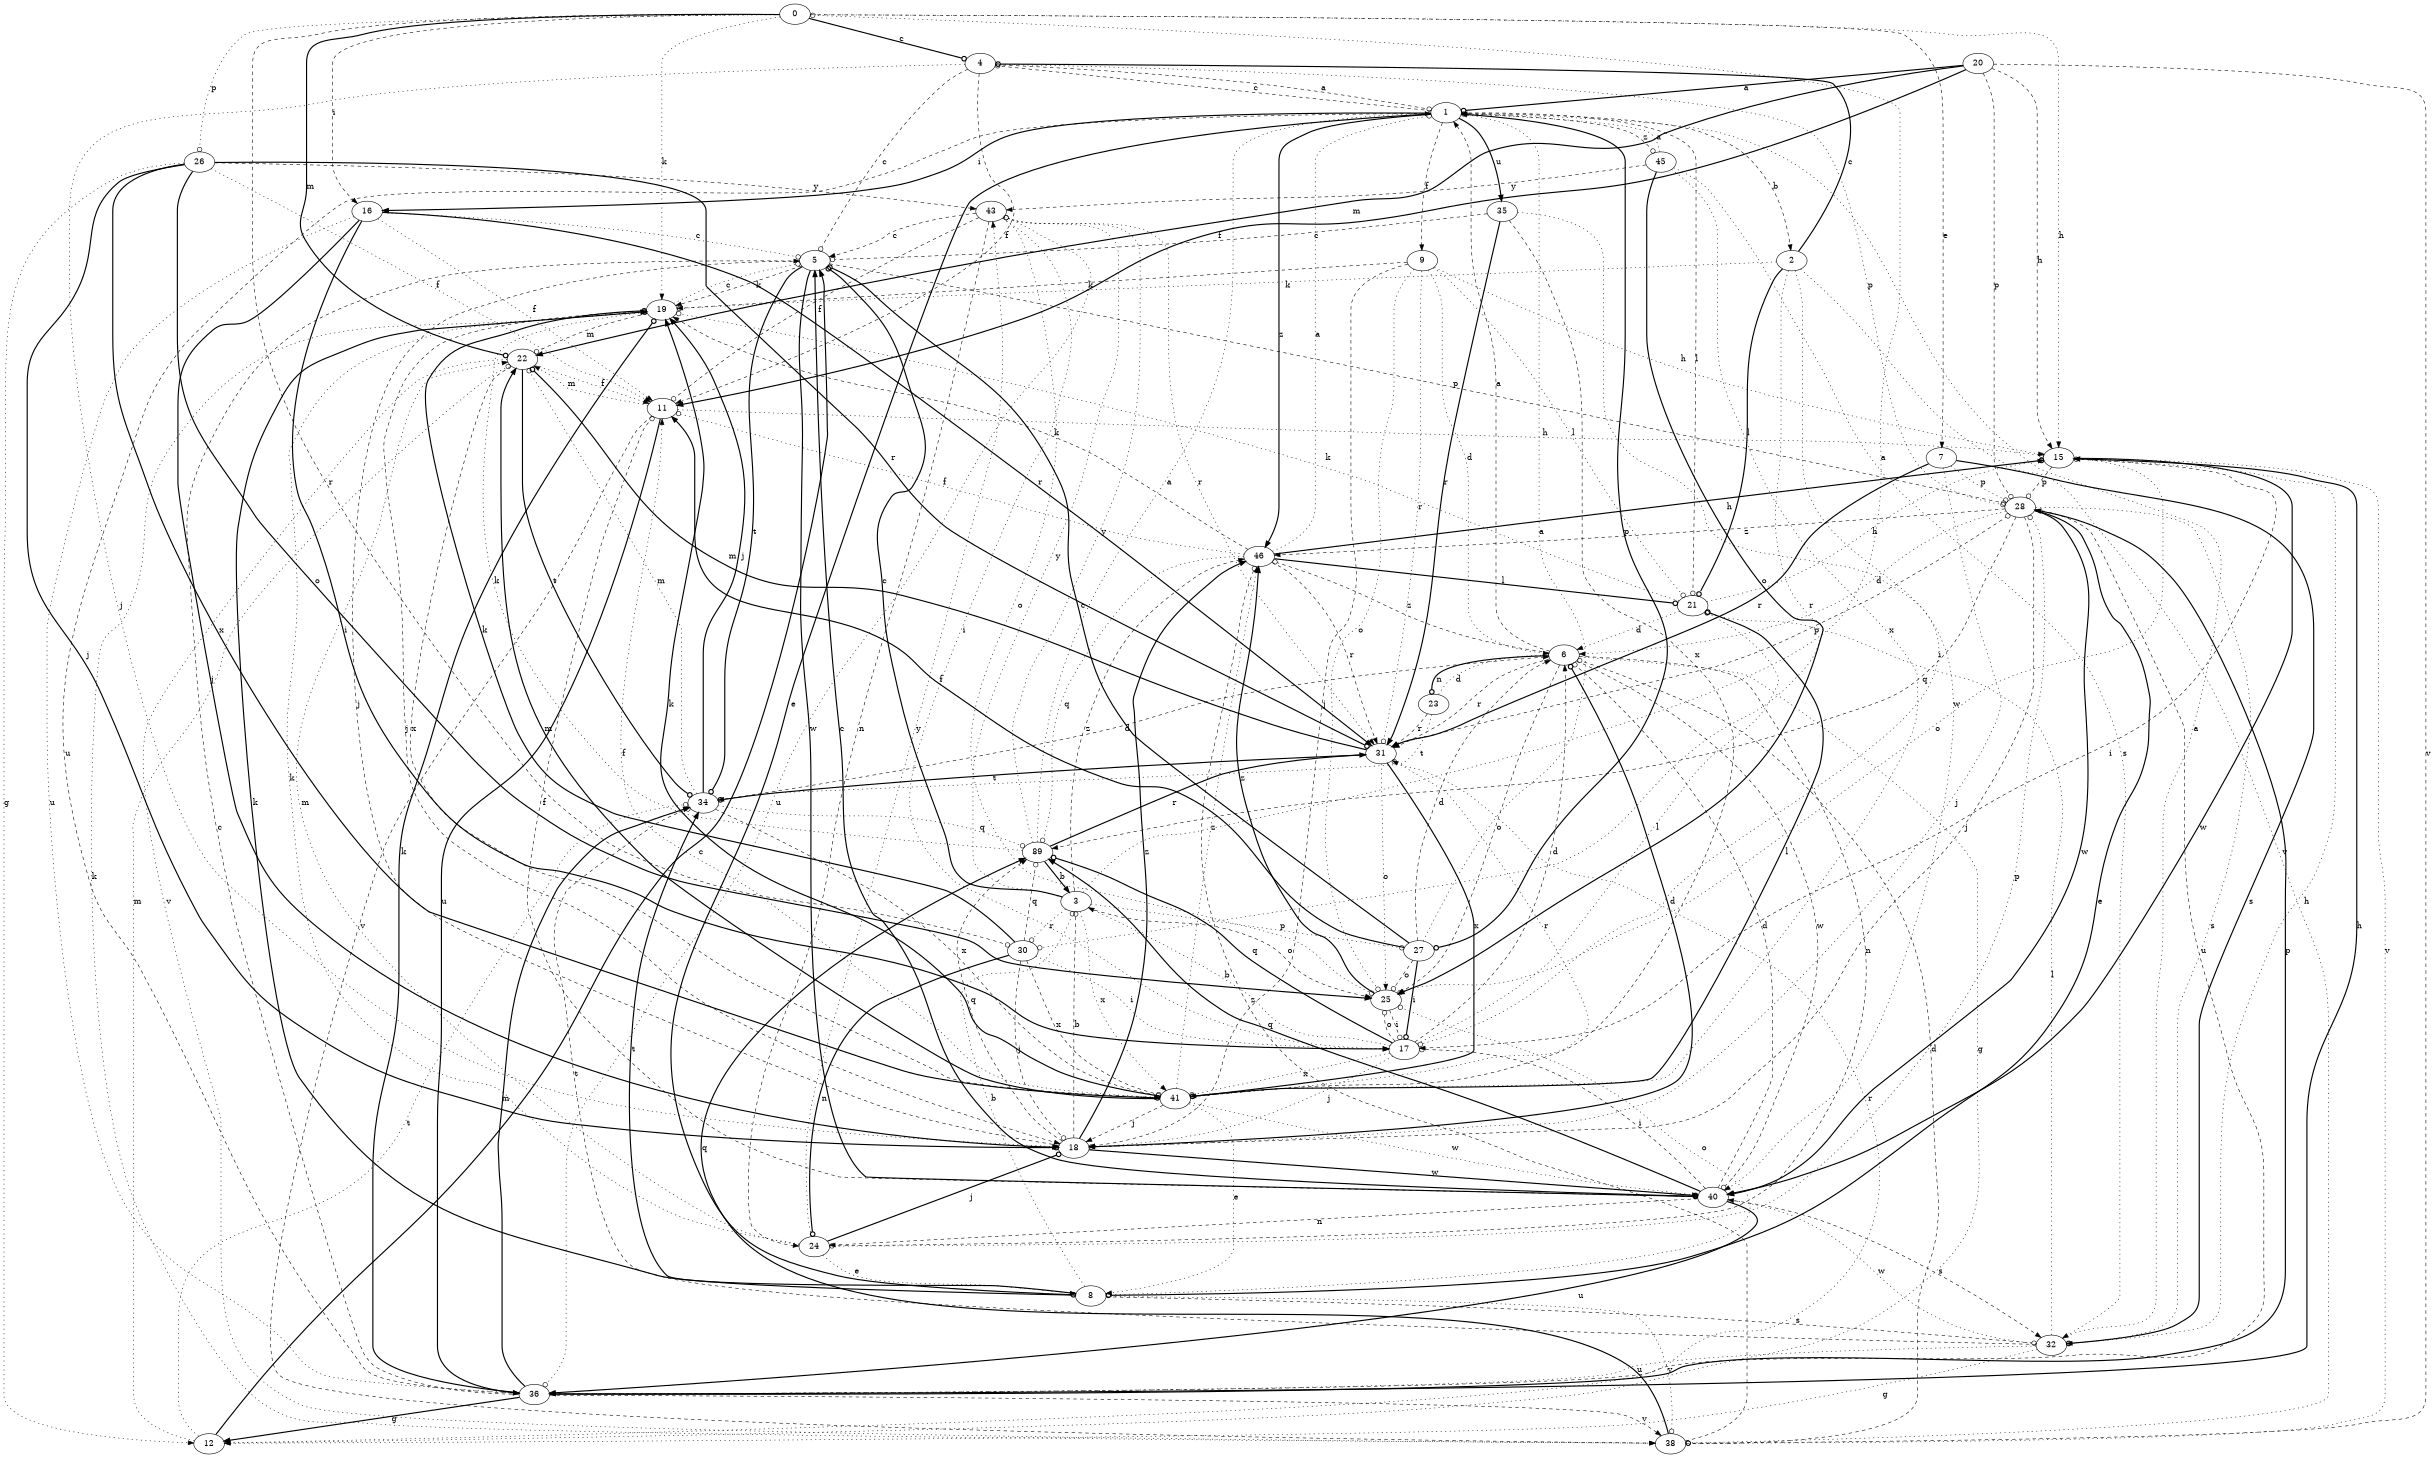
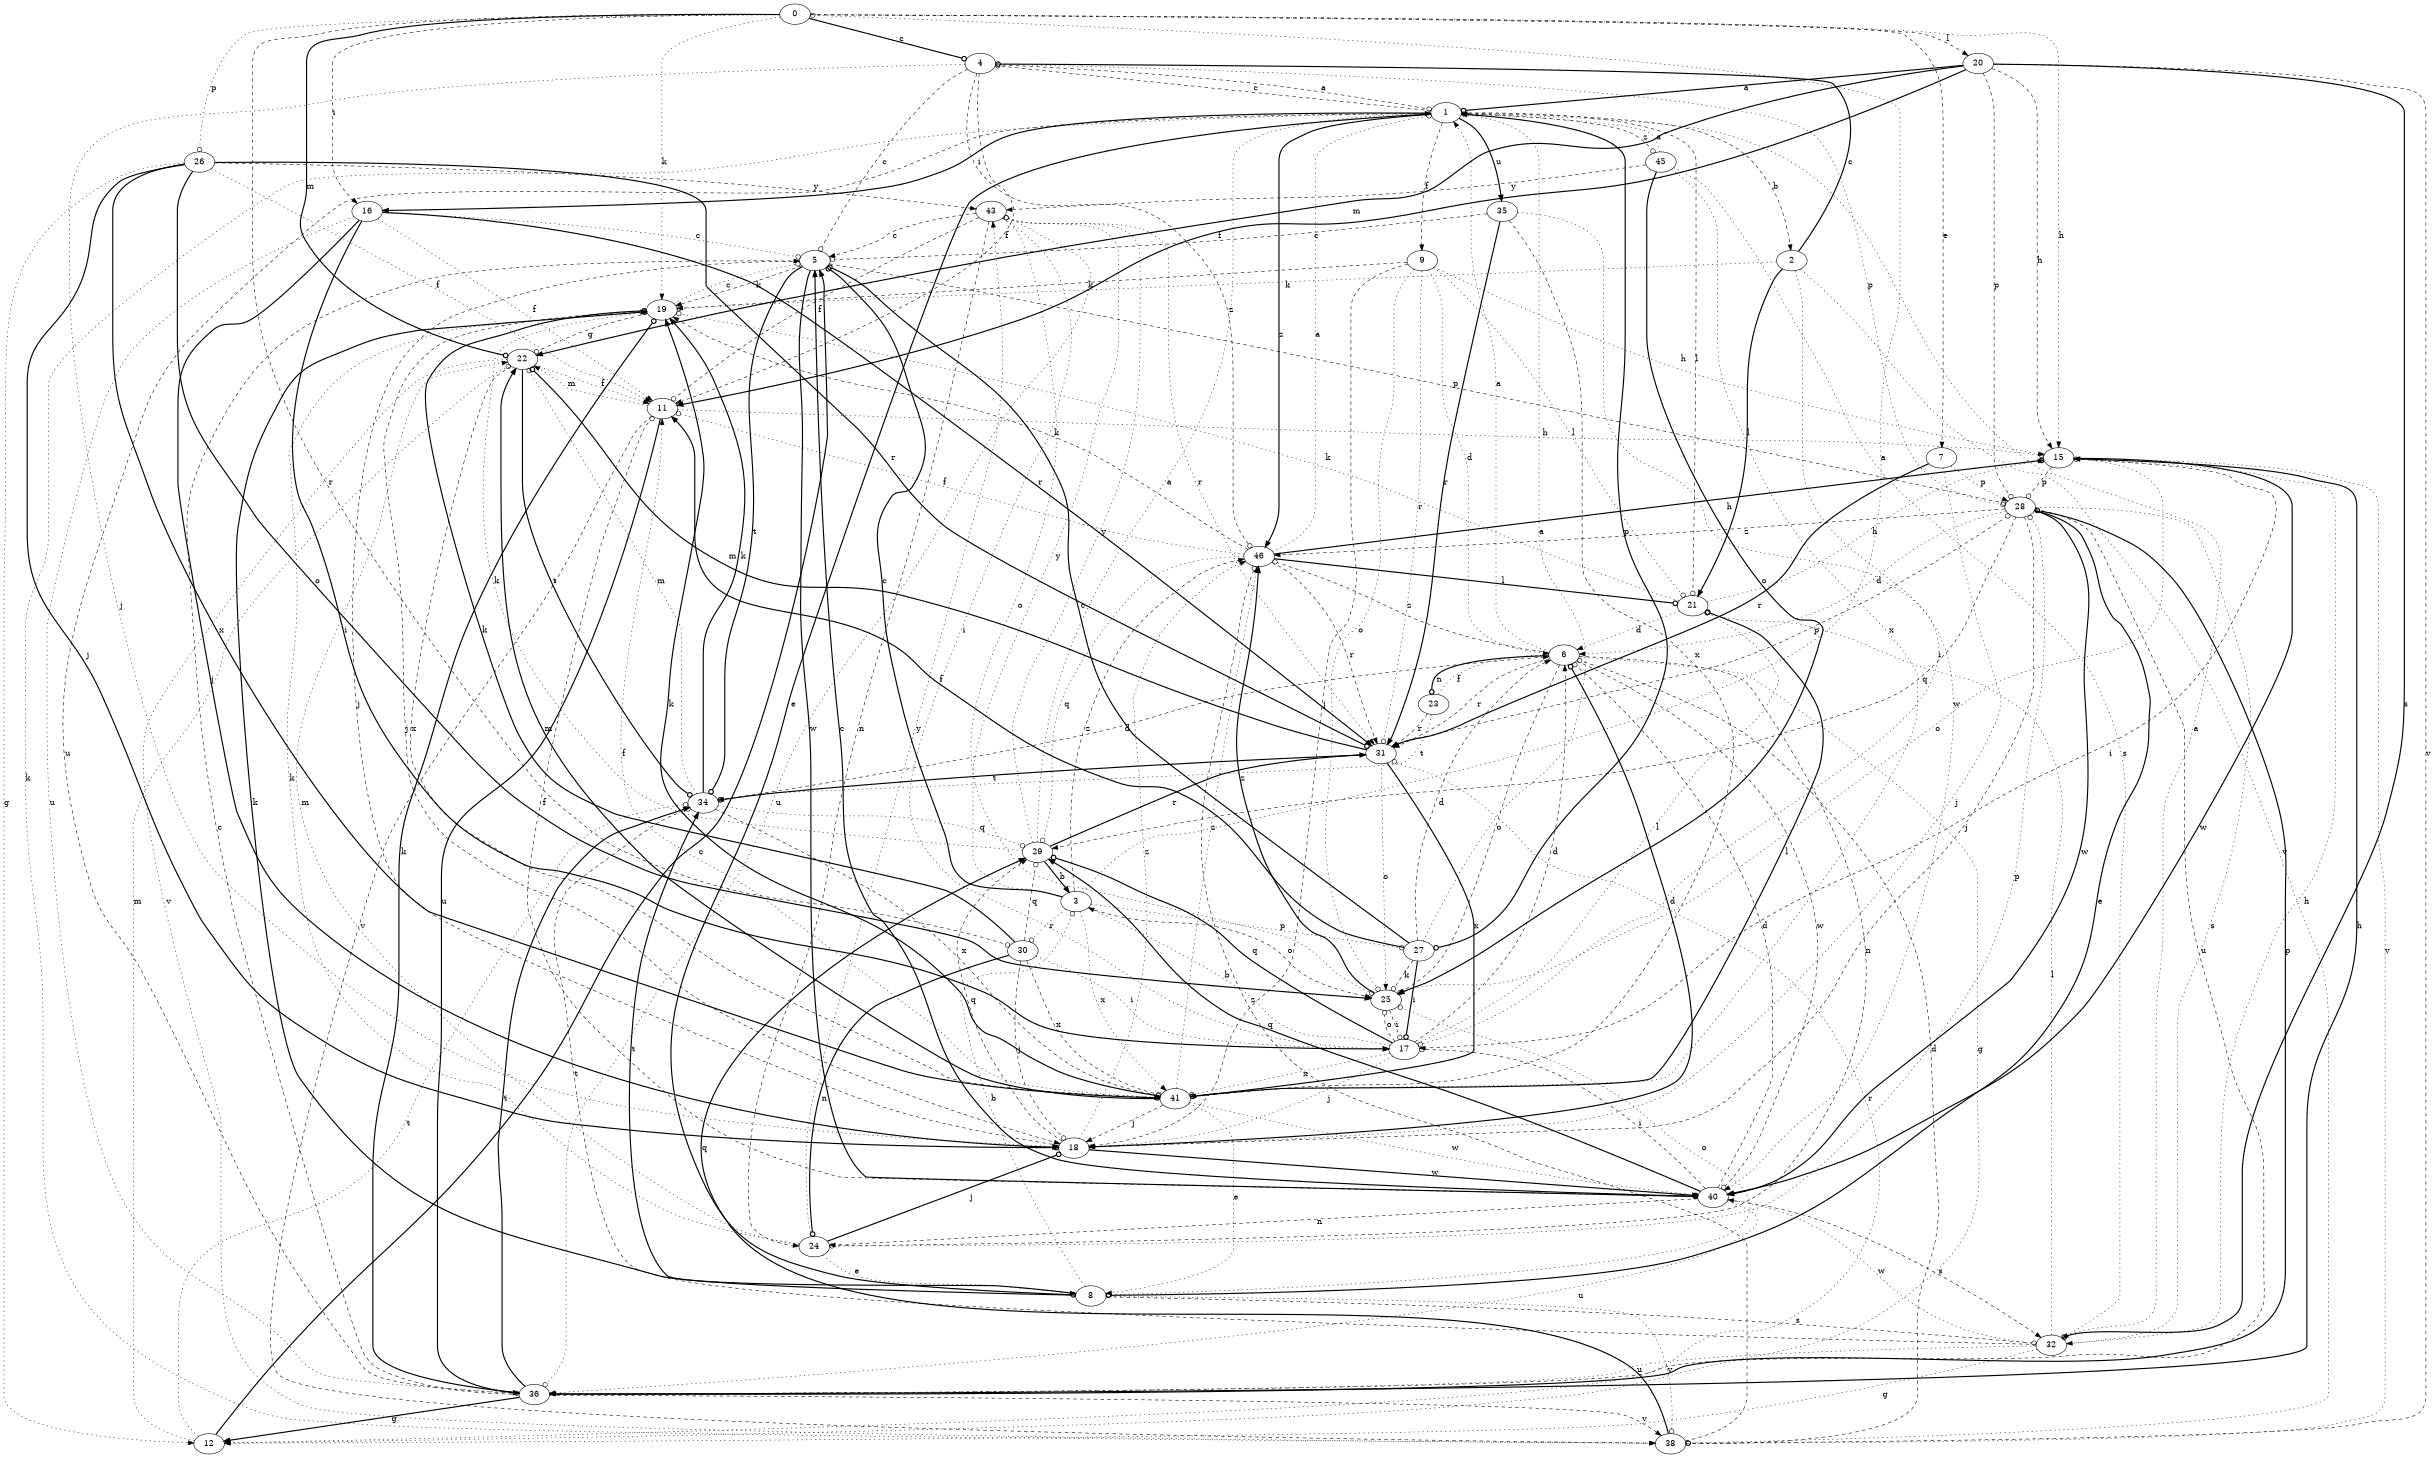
edge "0" -> "20": added, label "l"
edge "4" -> "46": added, label "z"
edge "1" -> "36": arrowhead normal -> odot
edge "19" -> "22": label "m" -> "g"
edge "6" -> "1": style dashed -> dotted
edge "2" -> "21": arrowhead odot -> normal
edge "7" -> "28": arrowhead odot -> normal
edge "34" -> "19": label "j" -> "k"
edge "23" -> "6": label "d" -> "f"
edge "7" -> "32": now "20" -> "32"
edge "2" -> "30": removed, label "r"
edge "18" -> "46": style bold -> dotted
node "89": label "89" -> "29"
edge "27" -> "25": label "o" -> "k"
edge "18" -> "3": removed, label "b"
edge "41" -> "31": removed, label "r"
edge "36" -> "34": label "m" -> "t"
edge "40" -> "36": style bold -> dotted
edge "38" -> "19": now "38" -> "1"
edge "36" -> "28": arrowhead normal -> odot
